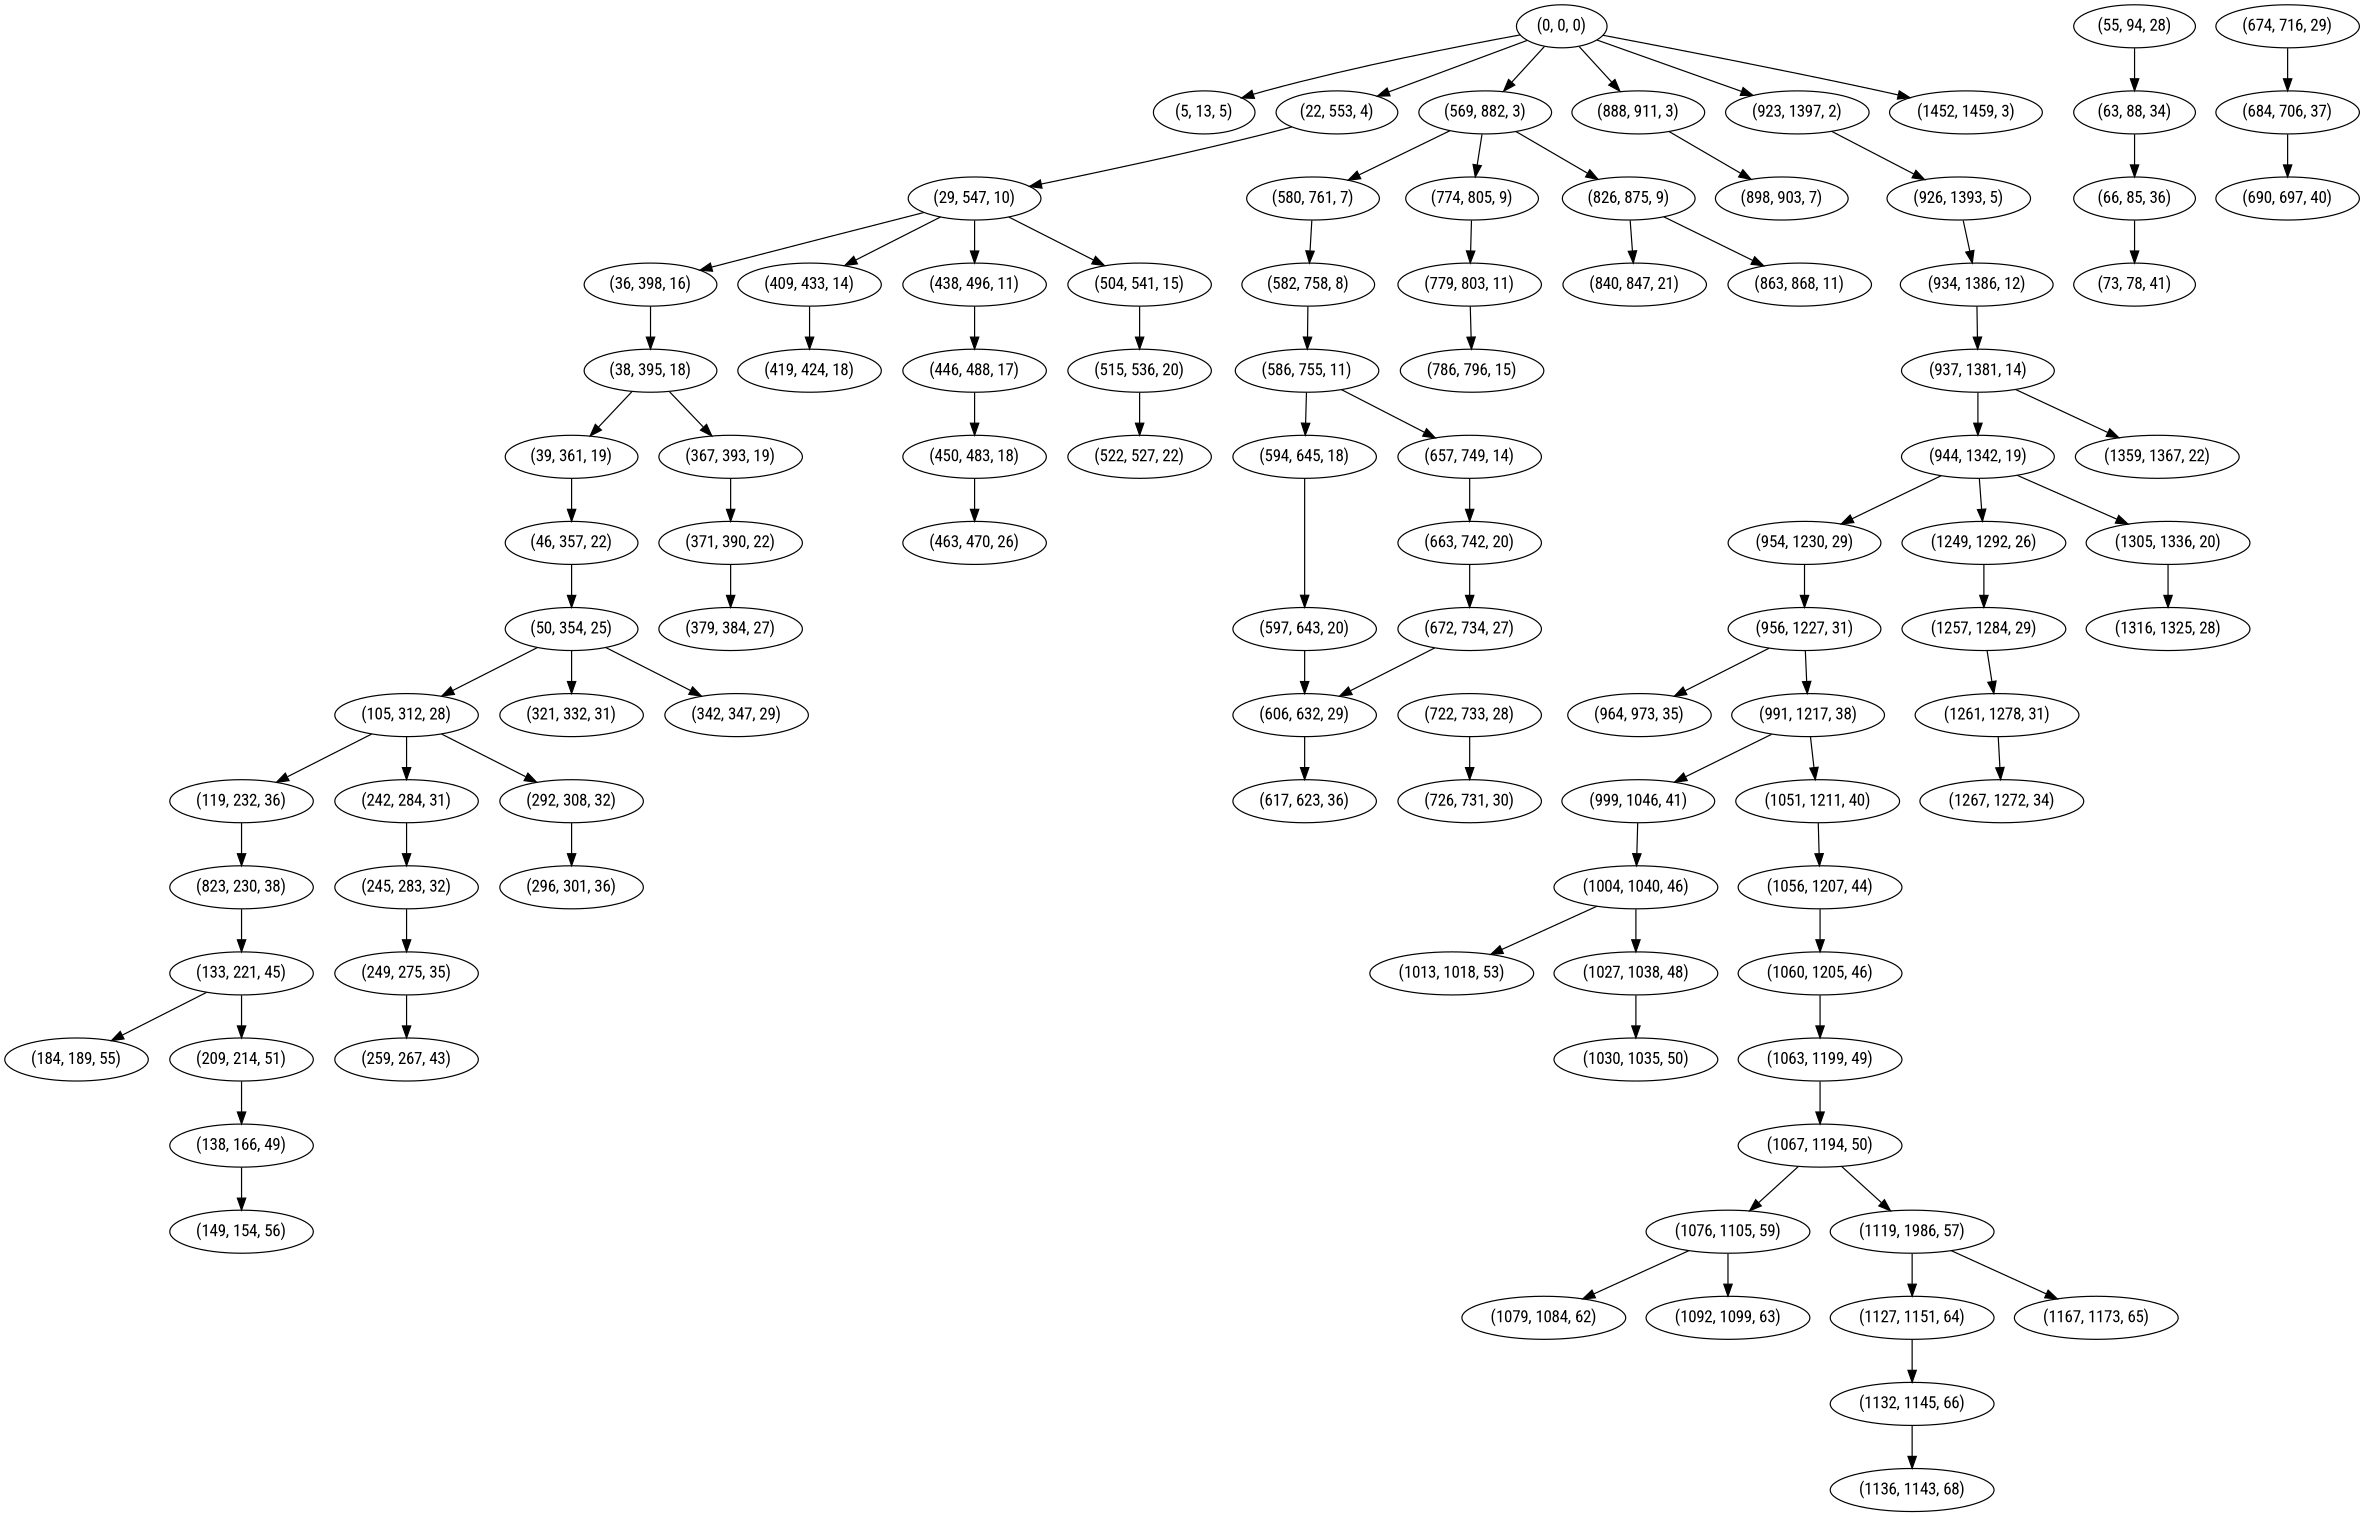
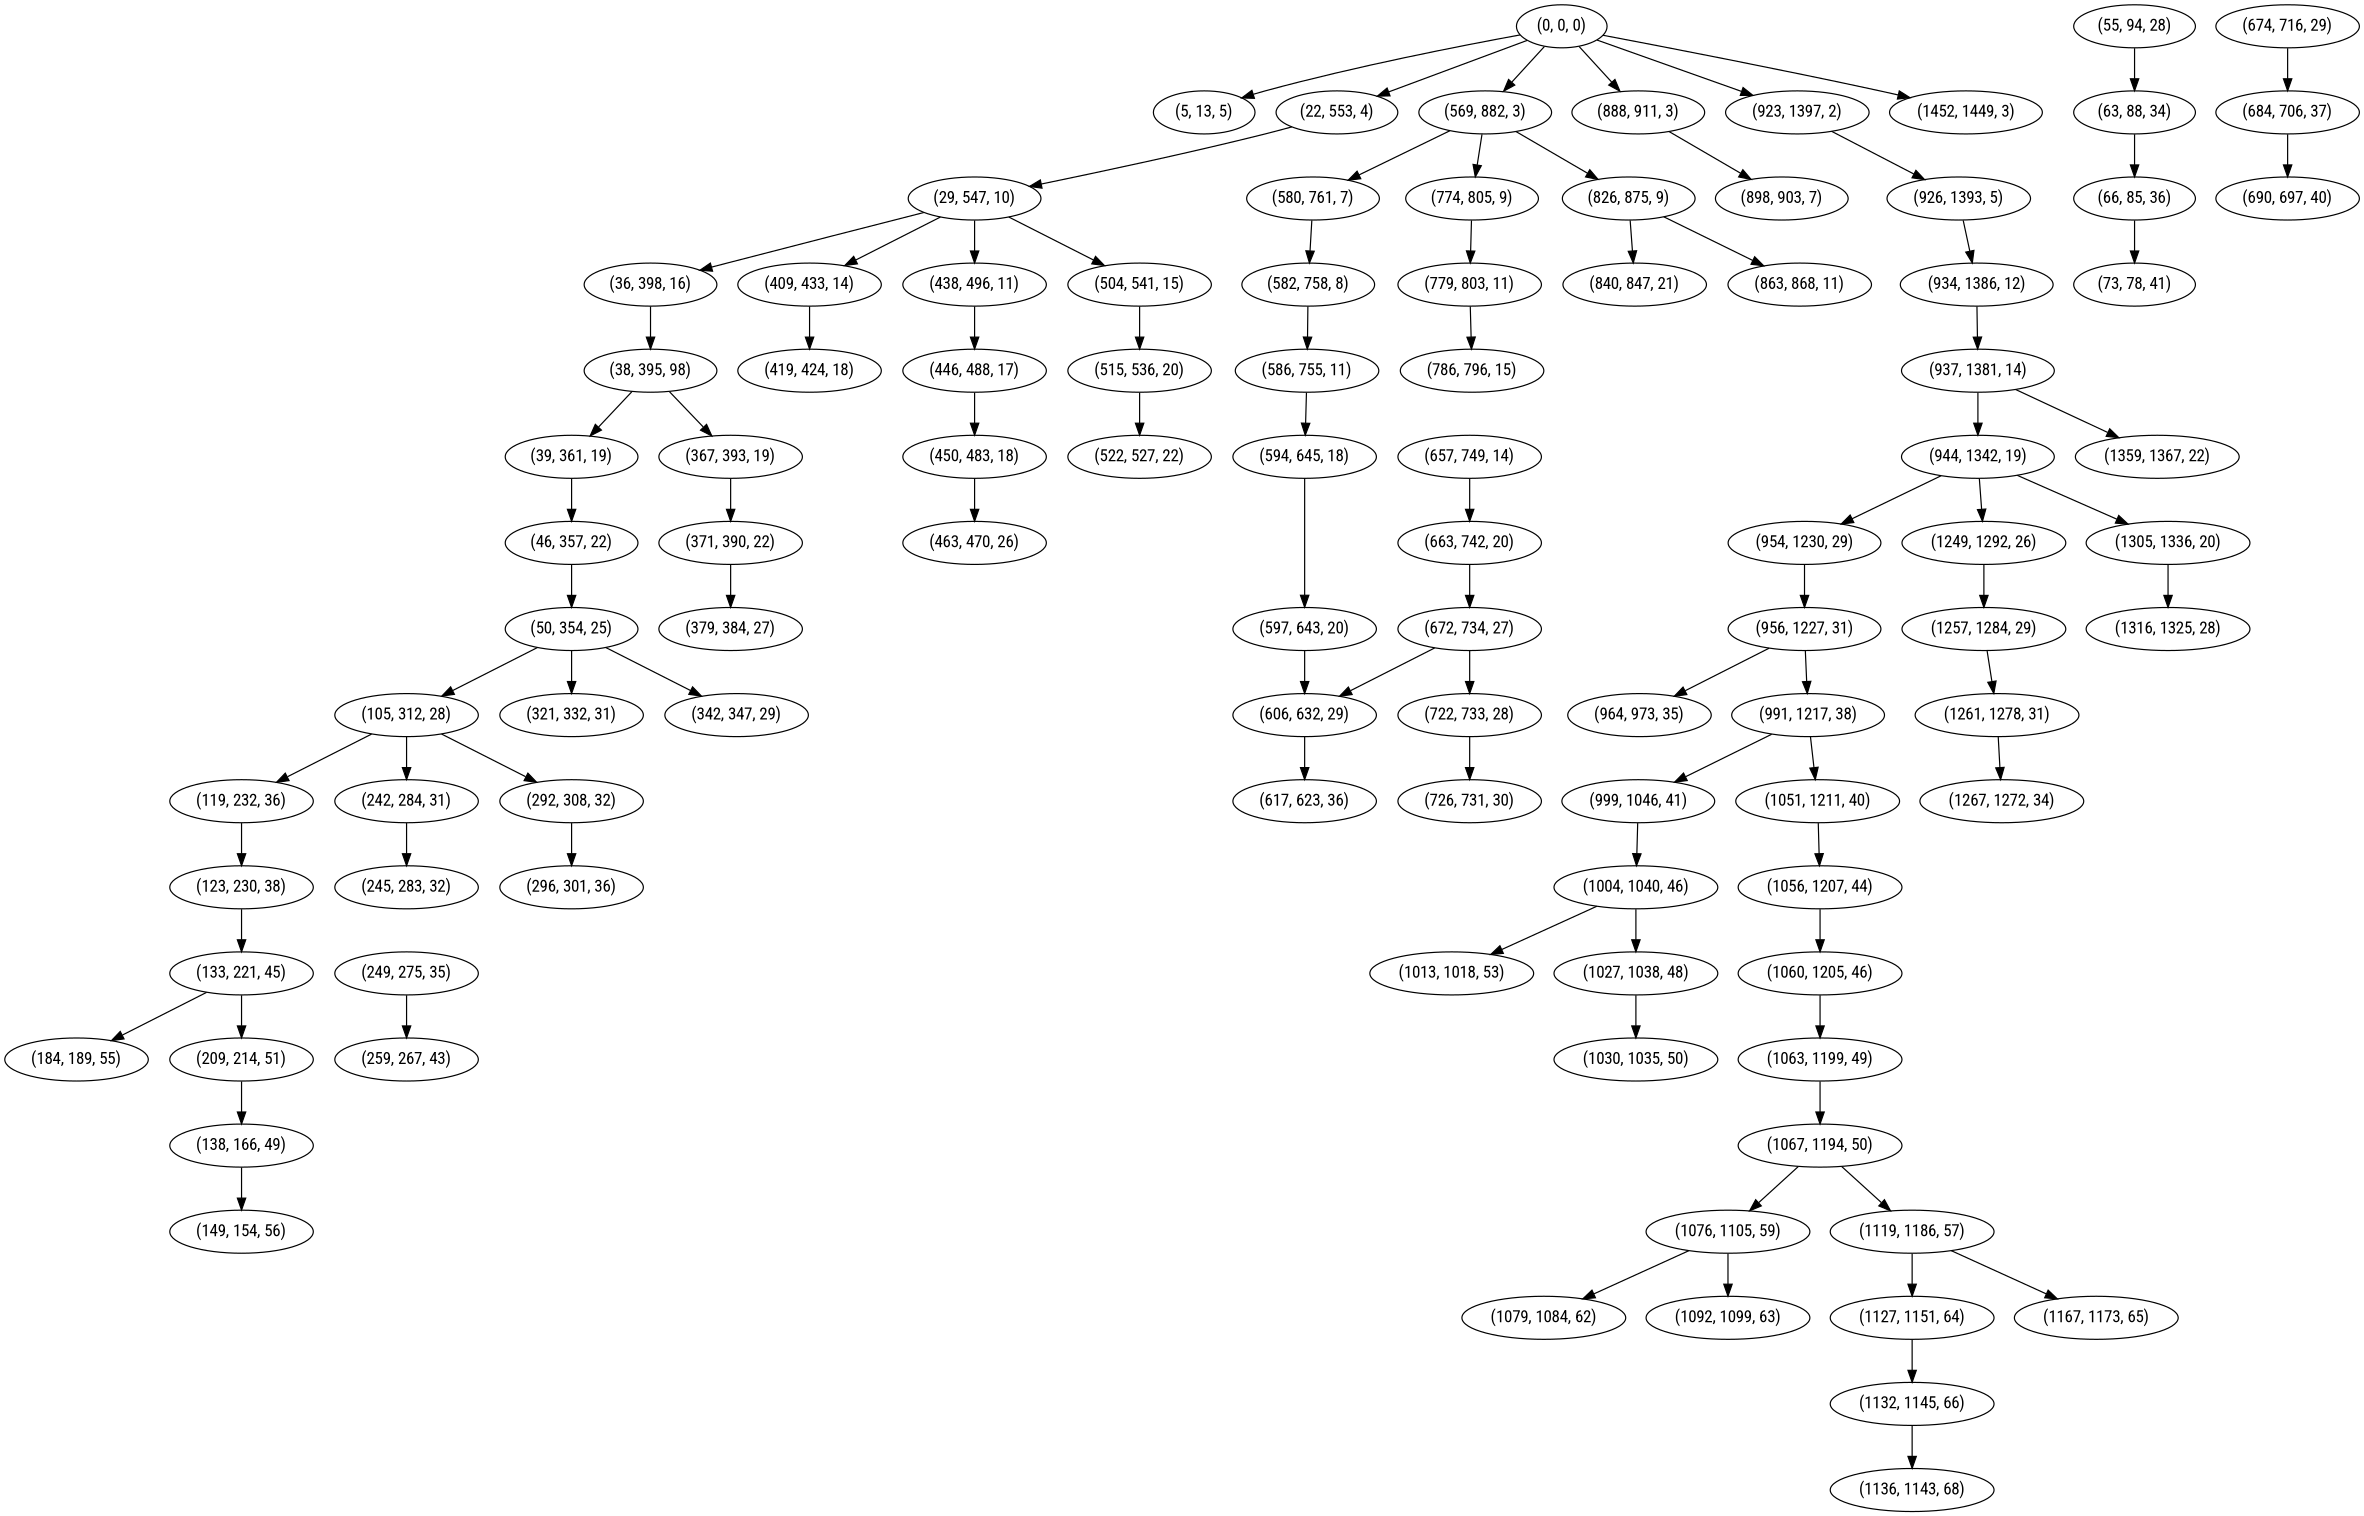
node "(1452, 1459, 3)": label "(1452, 1459, 3)" -> "(1452, 1449, 3)"
node "(38, 395, 18)": label "(38, 395, 18)" -> "(38, 395, 98)"
edge "(586, 755, 11)" -> "(657, 749, 14)": removed
edge "(672, 734, 27)" -> "(722, 733, 28)": added
node "(823, 230, 38)": label "(823, 230, 38)" -> "(123, 230, 38)"
edge "(245, 283, 32)" -> "(249, 275, 35)": removed
node "(1119, 1986, 57)": label "(1119, 1986, 57)" -> "(1119, 1186, 57)"
